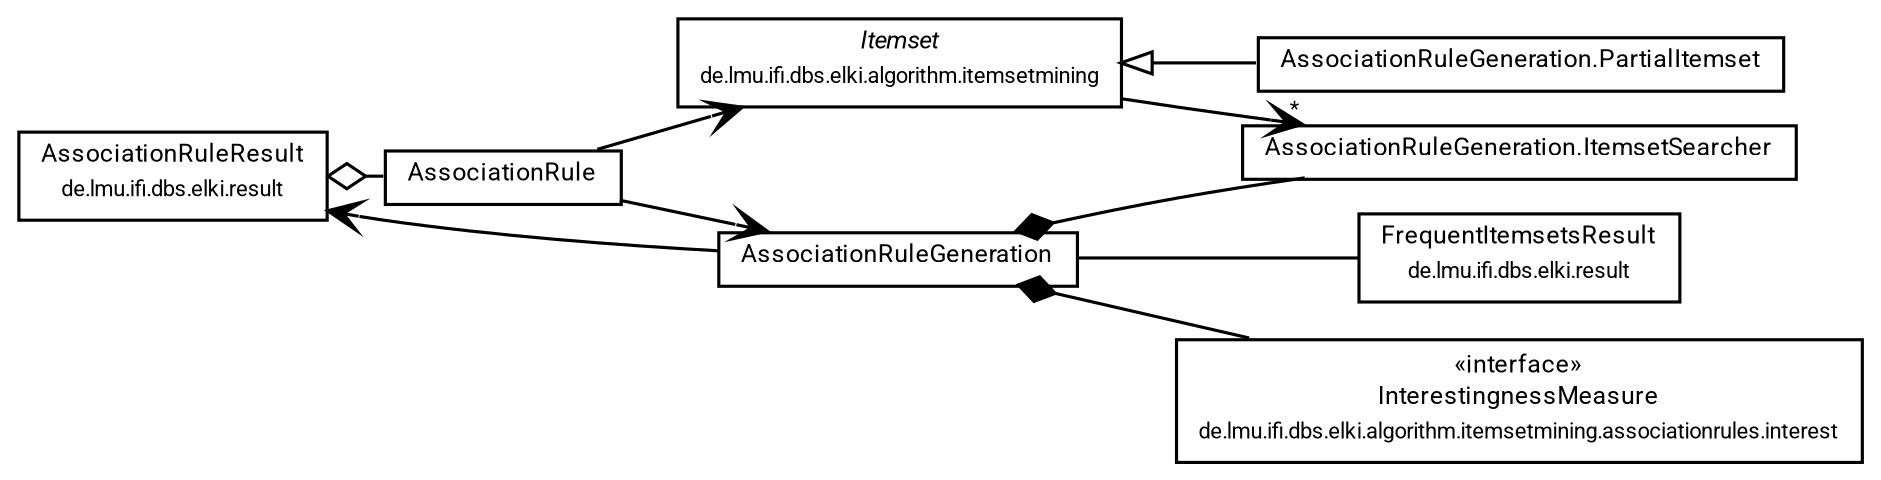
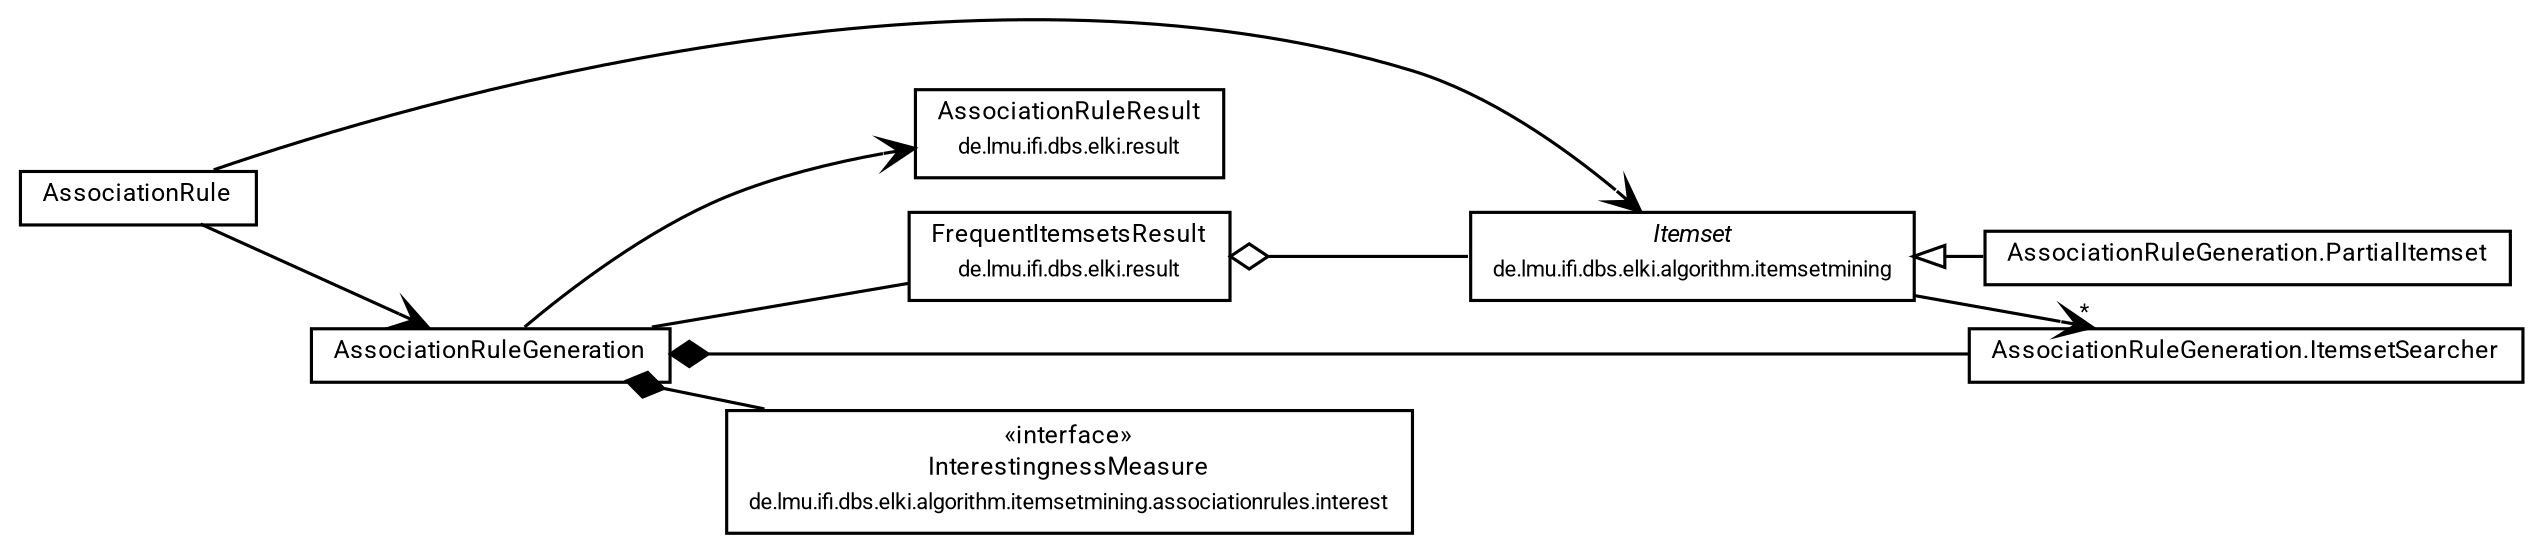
edge "AssociationRule" -> "AssociationRuleResult": removed
edge "Itemset" -> "FrequentItemsetsResult": added
